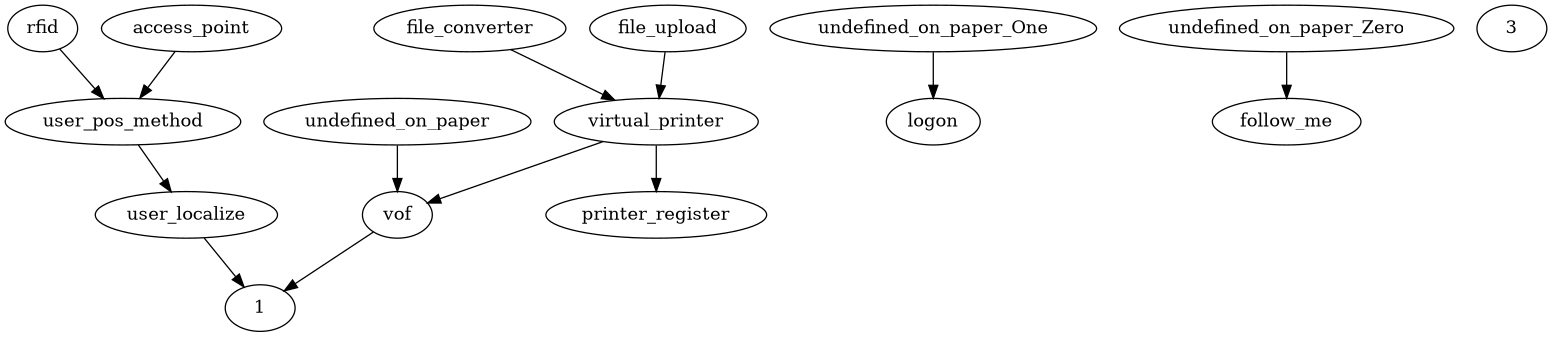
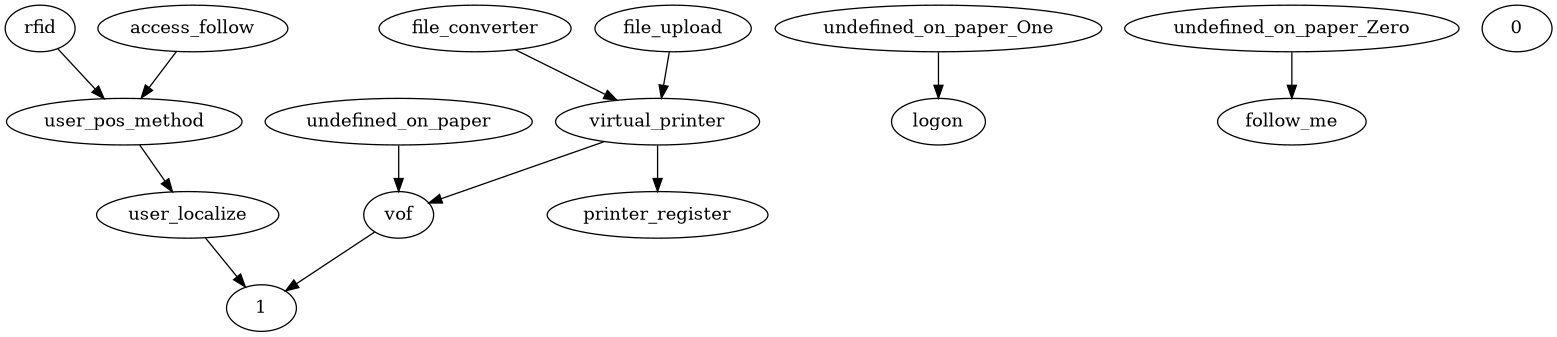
node "access_point": label "access_point" -> "access_follow"
node "3": label "3" -> "0"
